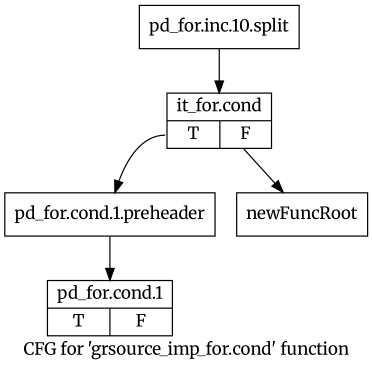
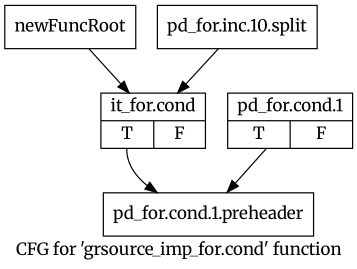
edge "it_for.cond" -> "newFuncRoot": reversed
edge "pd_for.cond.1.preheader" -> "pd_for.cond.1": reversed
